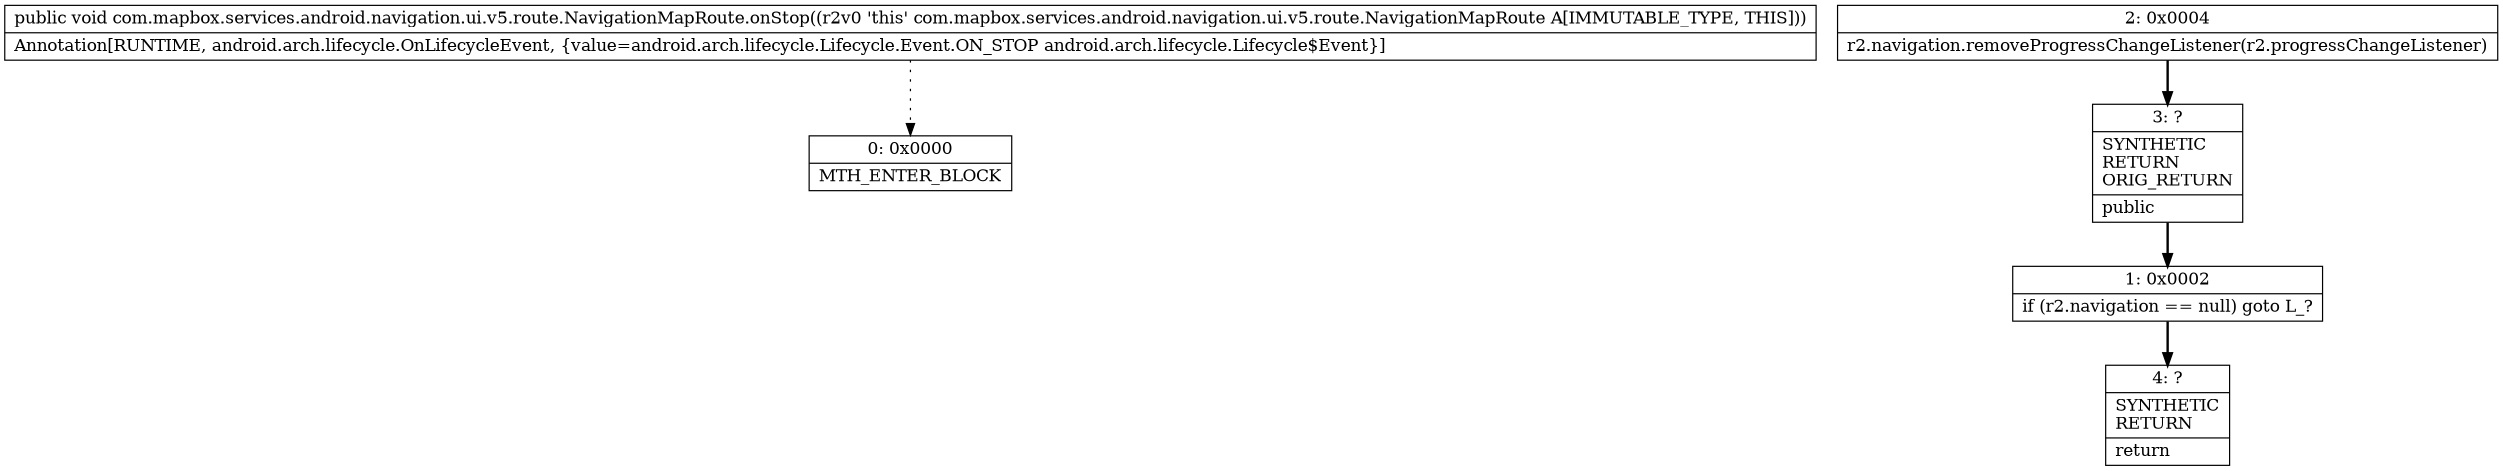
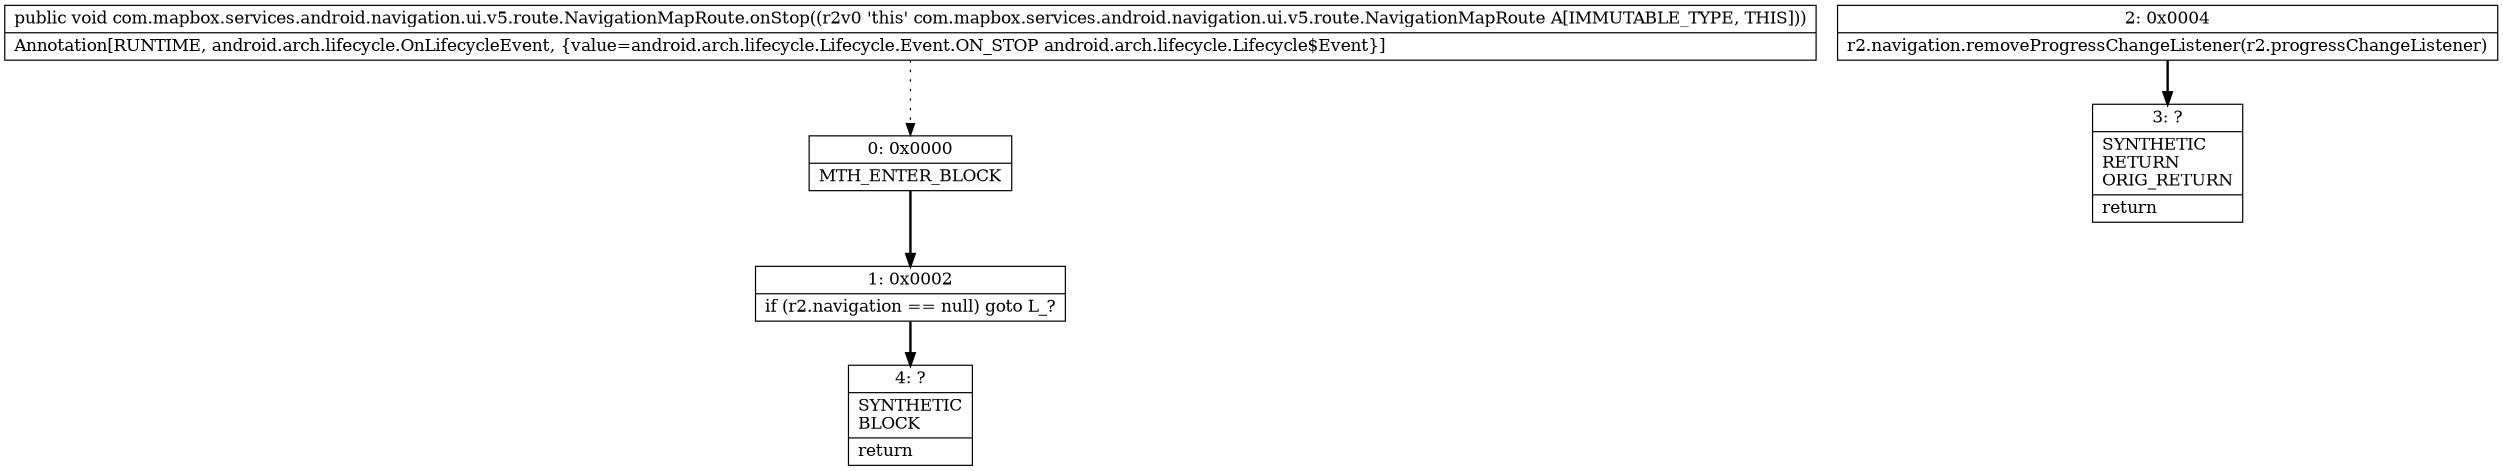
node "3: ?": text "public" -> "return"
edge "3: ?" -> "1: 0x0002": now "0: 0x0000" -> "1: 0x0002"
node "4: ?": text "RETURN" -> "BLOCK"
